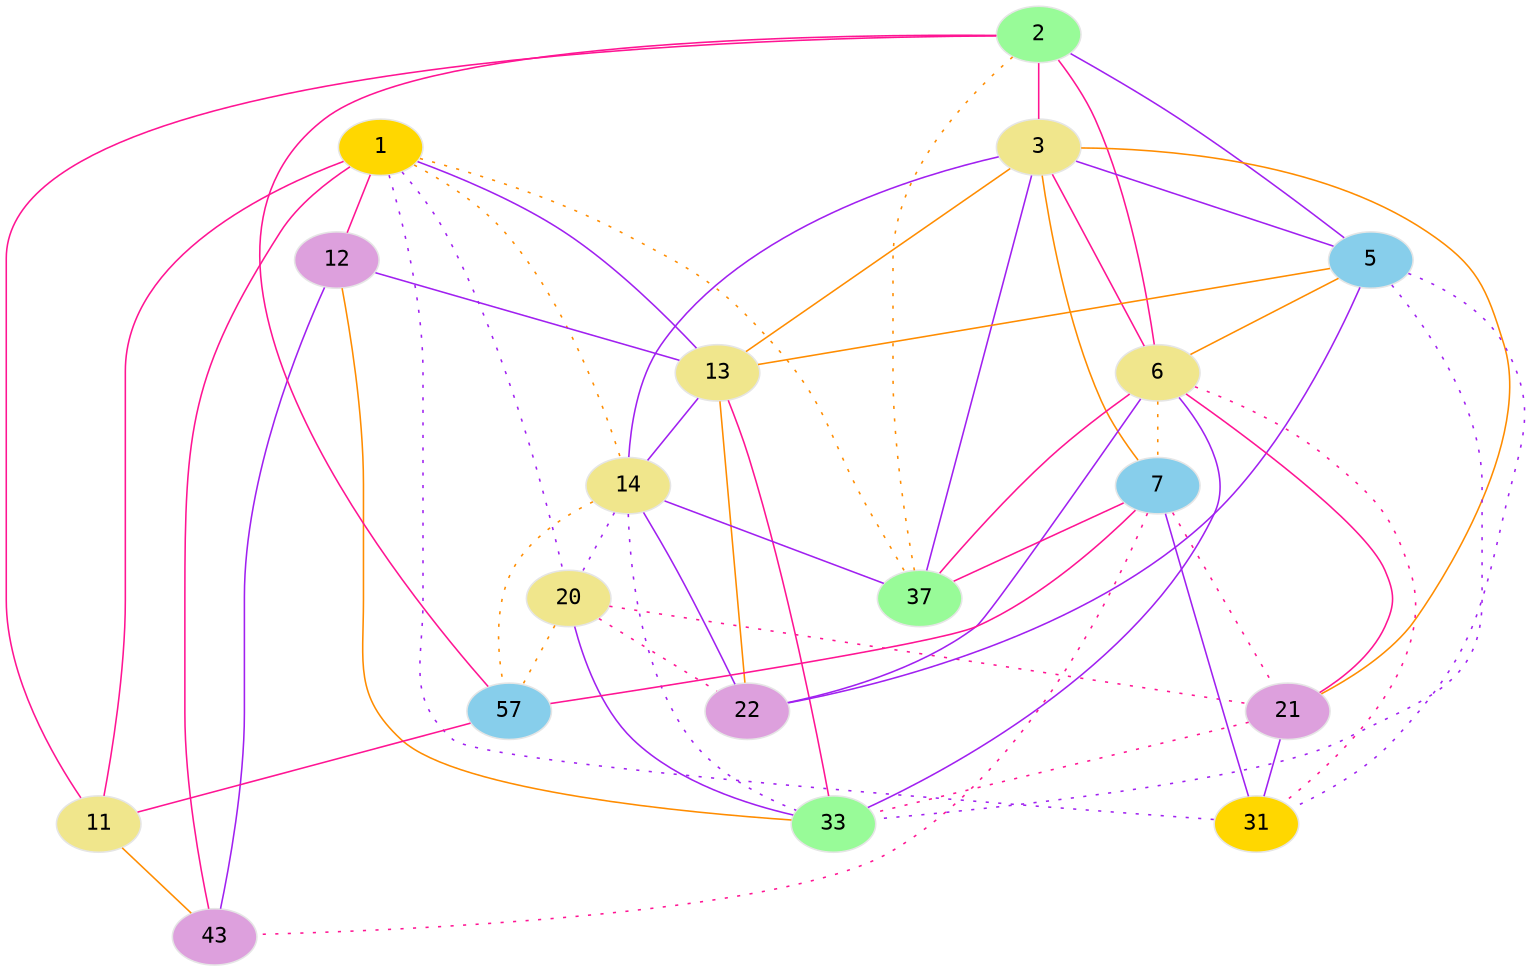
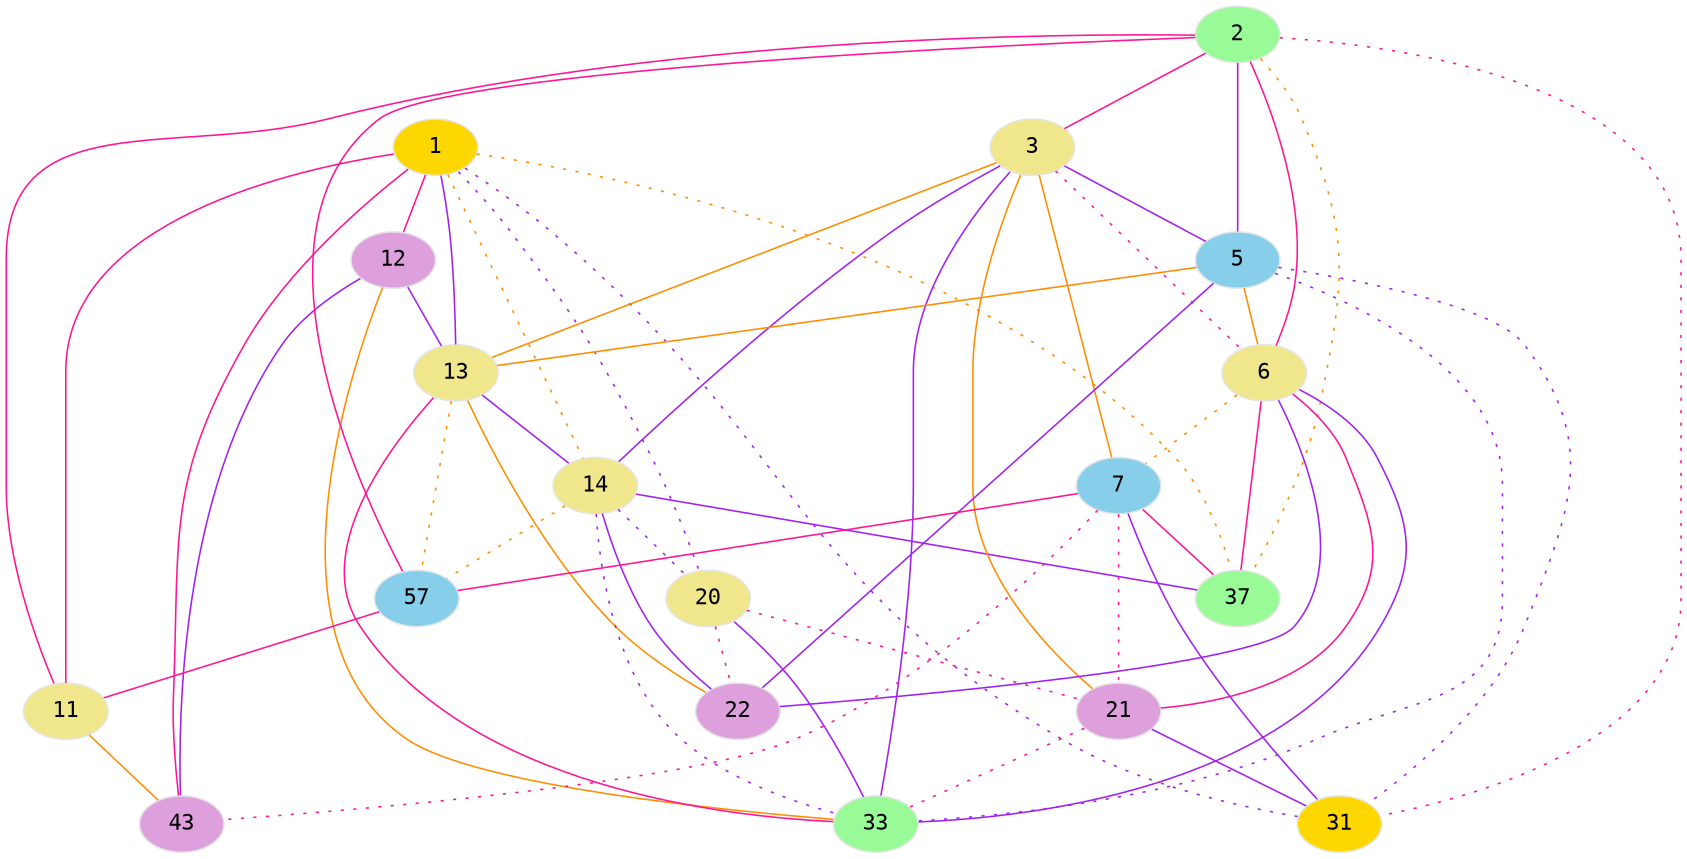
edge "3" -- "6": style solid -> dotted
edge "3" -- "37": now "3" -- "33"
edge "6" -- "31": now "2" -- "31"
edge "20" -- "57": now "13" -- "57"
